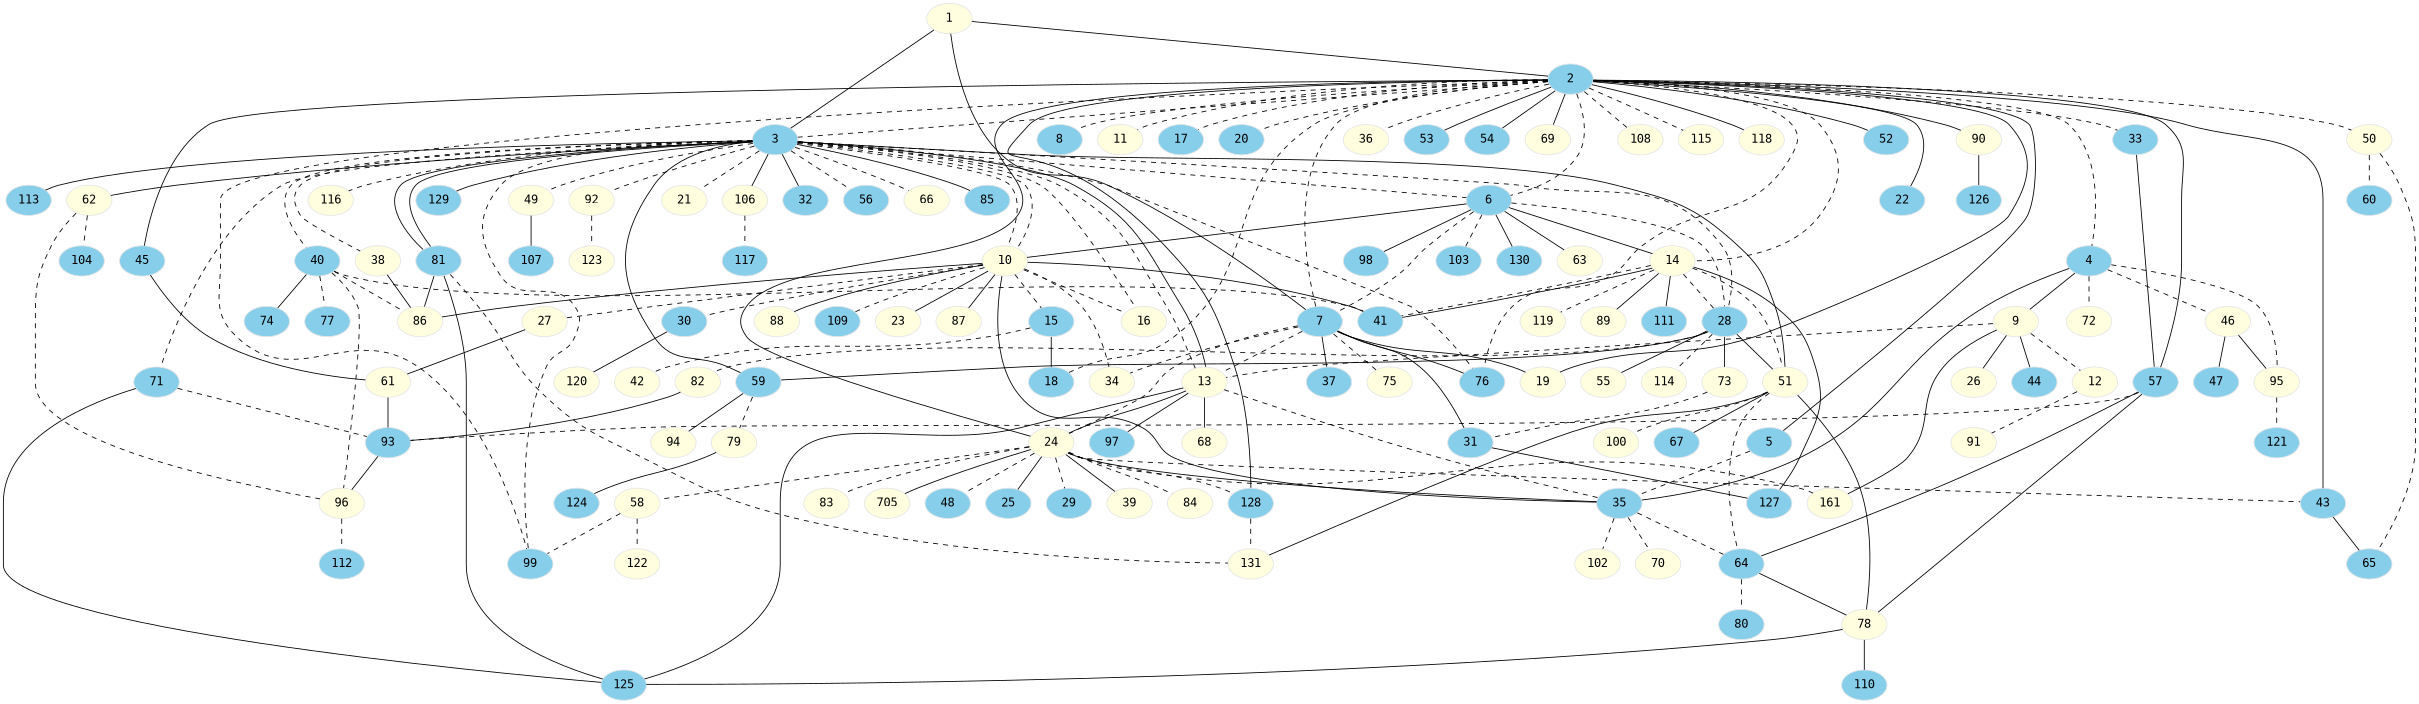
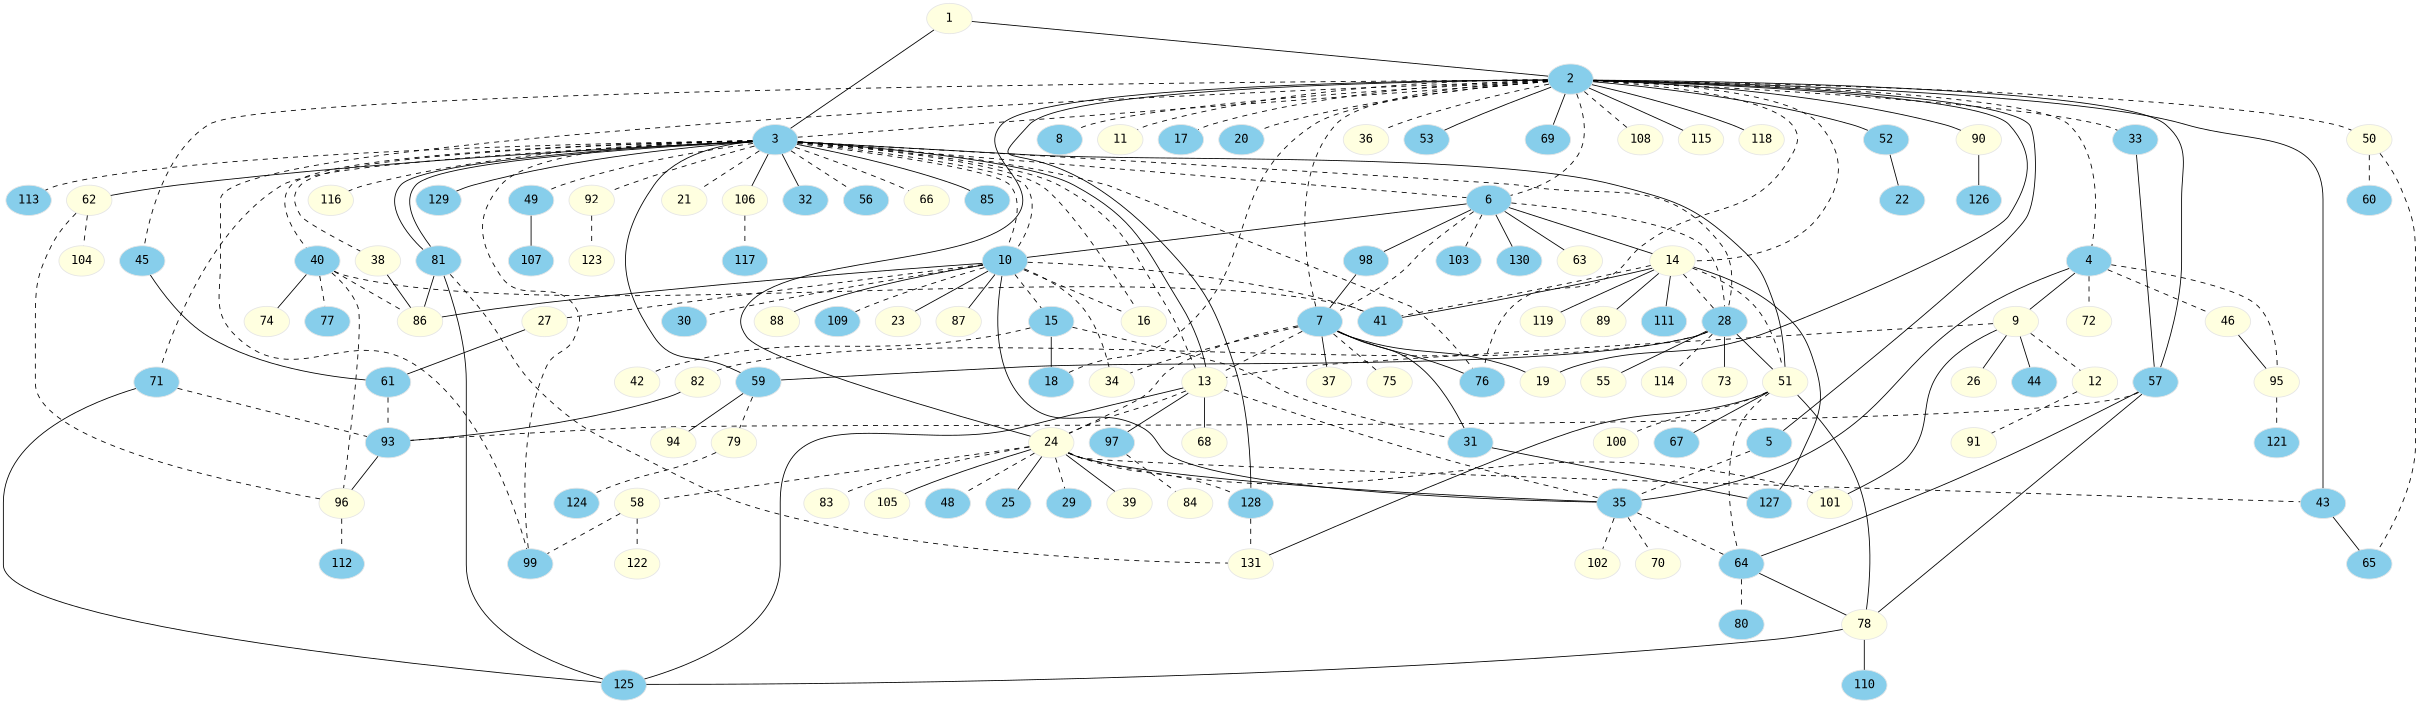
edge "2" -- "45": style solid -> dashed
edge "2" -- "22": now "52" -- "22"
edge "2" -- "115": style dashed -> solid
node "54": removed
node "69": fillcolor lightyellow -> skyblue
edge "3" -- "113": style solid -> dashed
node "49": fillcolor lightyellow -> skyblue
edge "1" -- "7": now "98" -- "7"
node "104": fillcolor skyblue -> lightyellow
node "10": fillcolor lightyellow -> skyblue
edge "10" -- "41": style solid -> dashed
edge "14" -- "119": style dashed -> solid
node "74": fillcolor skyblue -> lightyellow
node "61": fillcolor lightyellow -> skyblue
node "120": removed
node "37": fillcolor skyblue -> lightyellow
node "47": removed
edge "73" -- "31": now "15" -- "31"
edge "13" -- "24": style solid -> dashed
edge "61" -- "93": style solid -> dashed
edge "79" -- "124": style solid -> dashed
edge "24" -- "84": now "97" -- "84"
node "705": label "705" -> "105"
node "161": label "161" -> "101"
